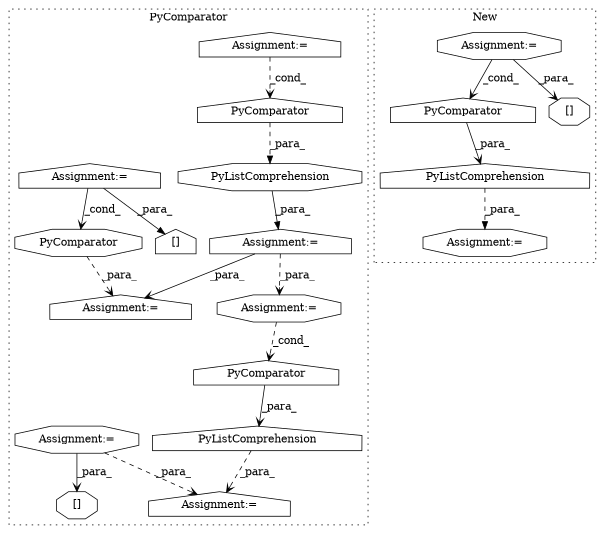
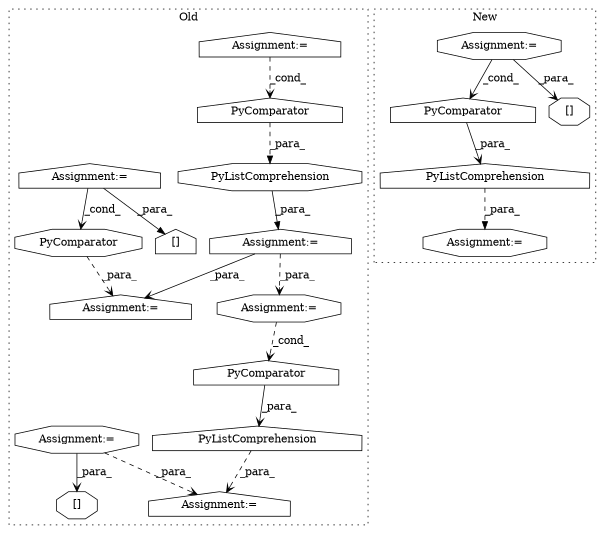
cluster "PyComparator": label "PyComparator" -> "Old"
